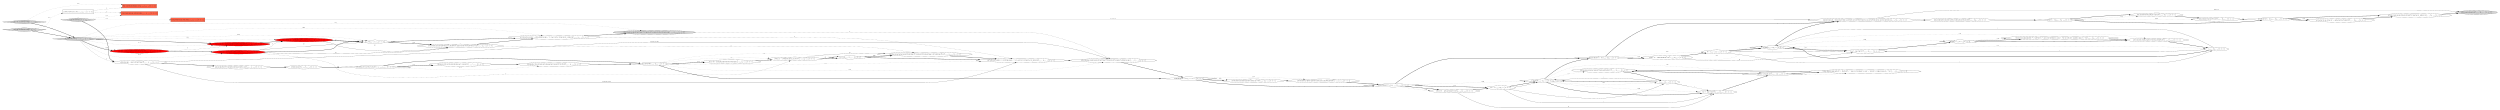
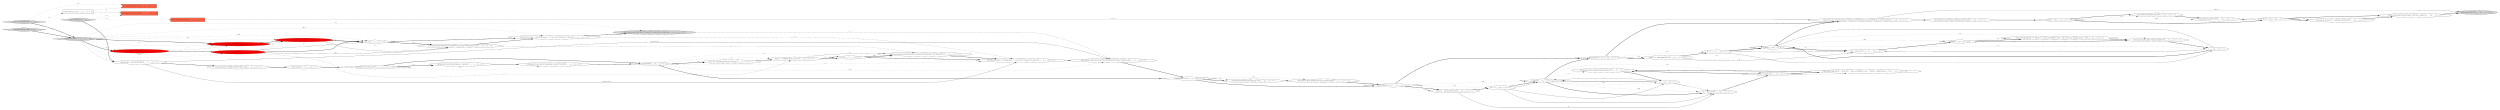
edge "getSourcespath() != null@@@23@@@['0', '0', '1']" -> "int i = 0@@@25@@@['0', '0', '1']": style bold -> dotted
